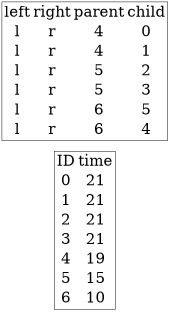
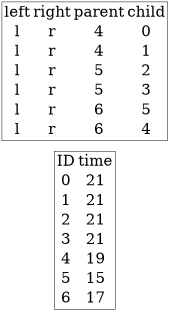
node "ID": text "10" -> "17"
